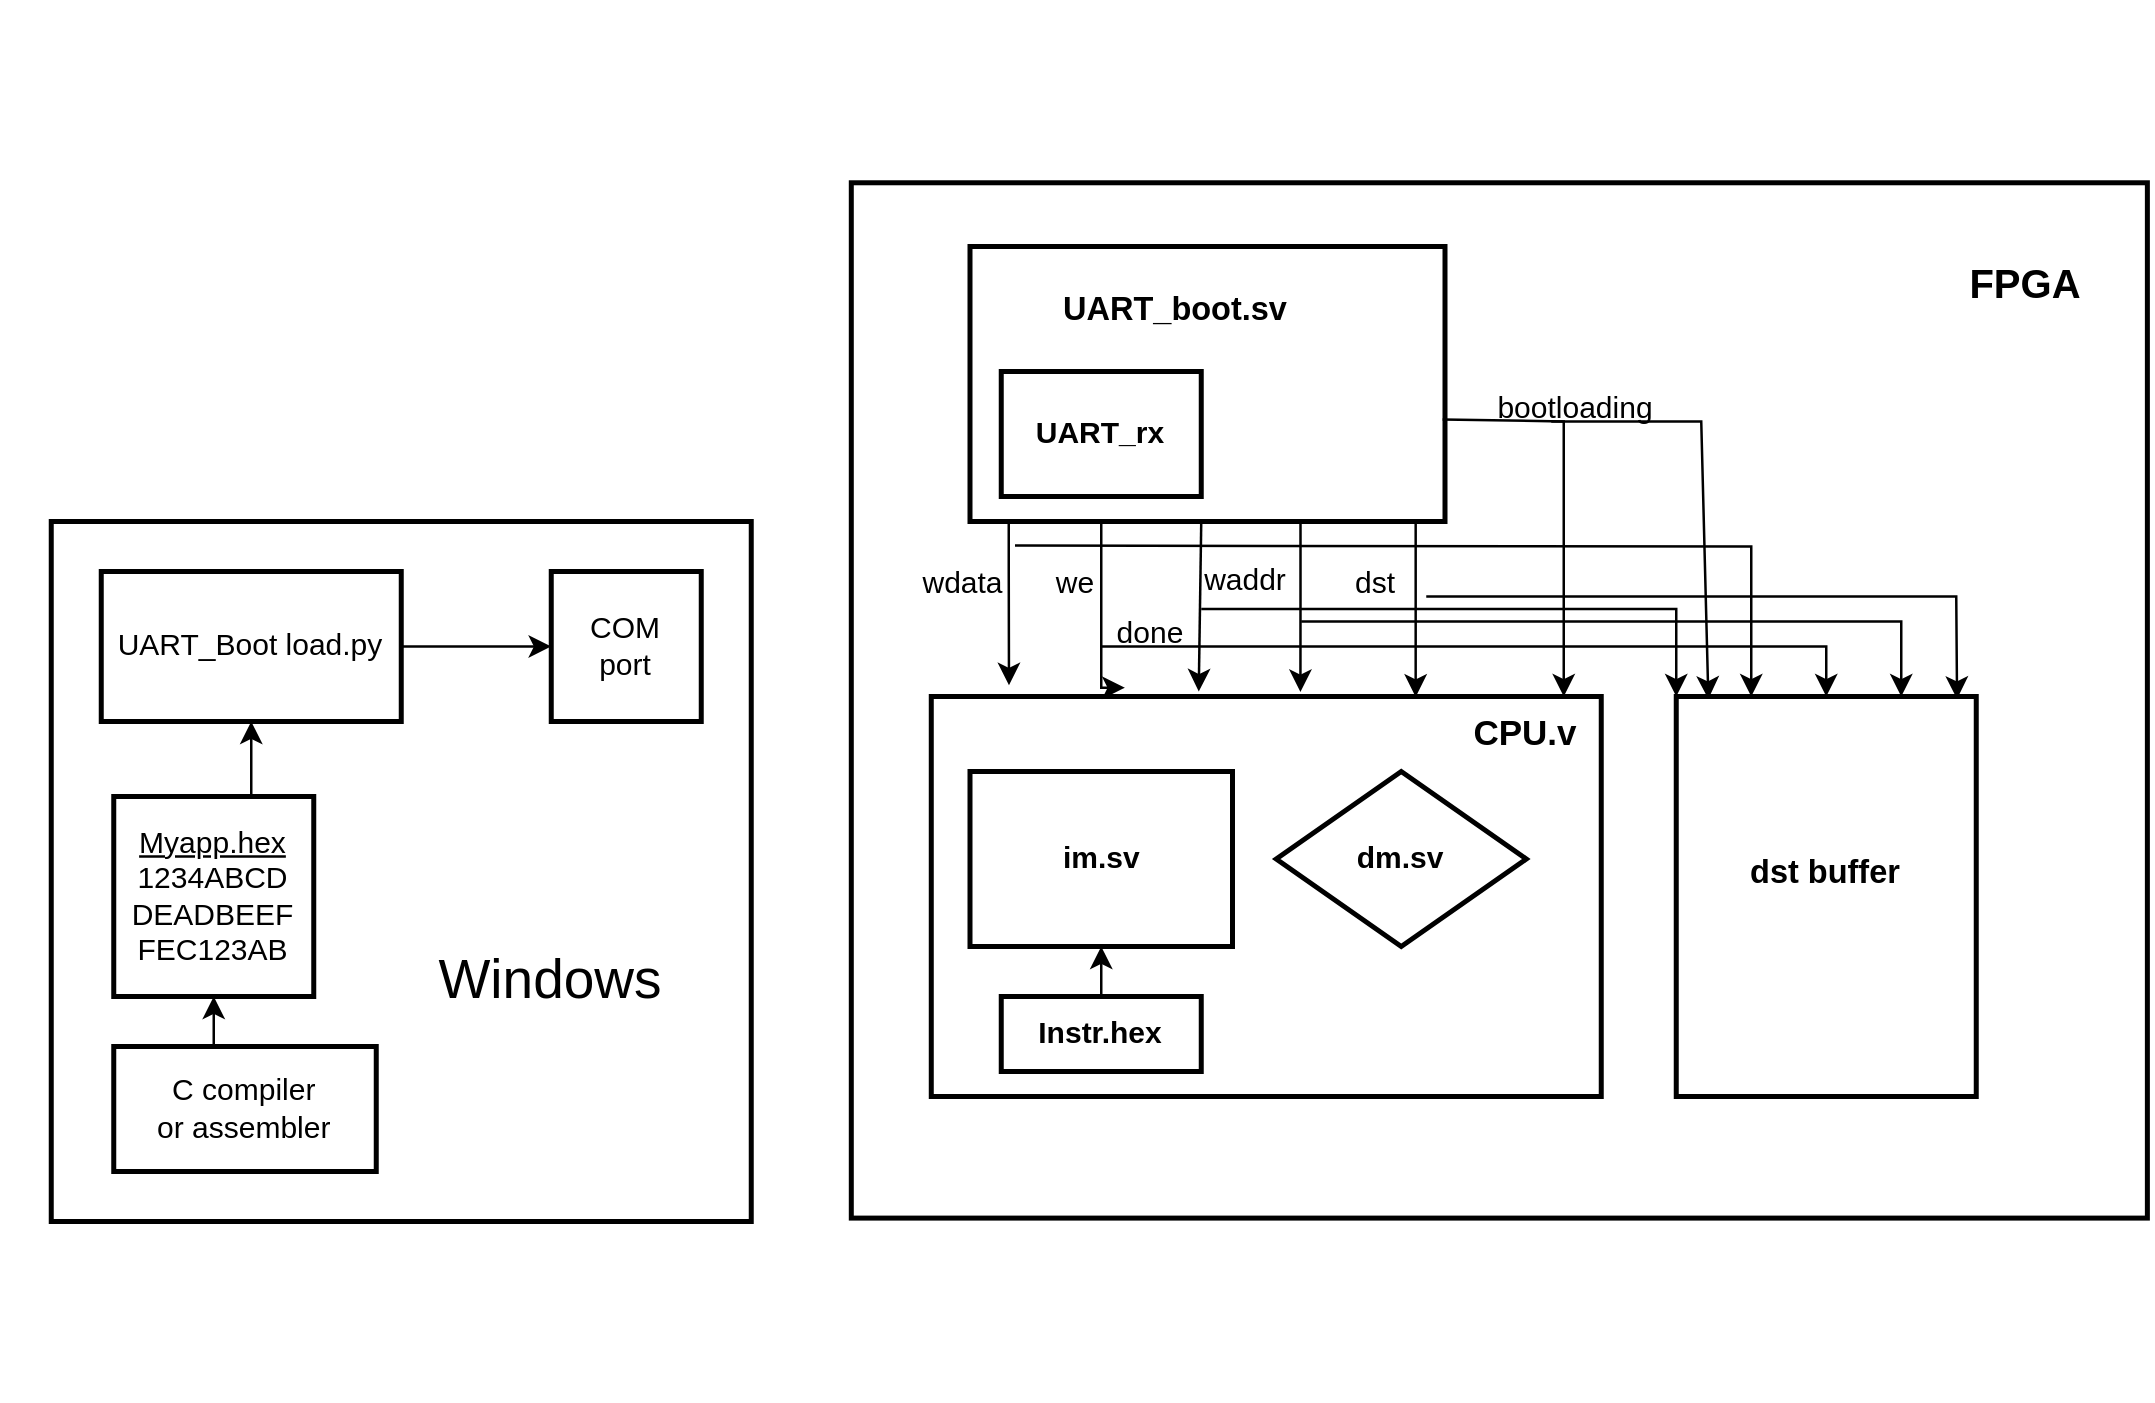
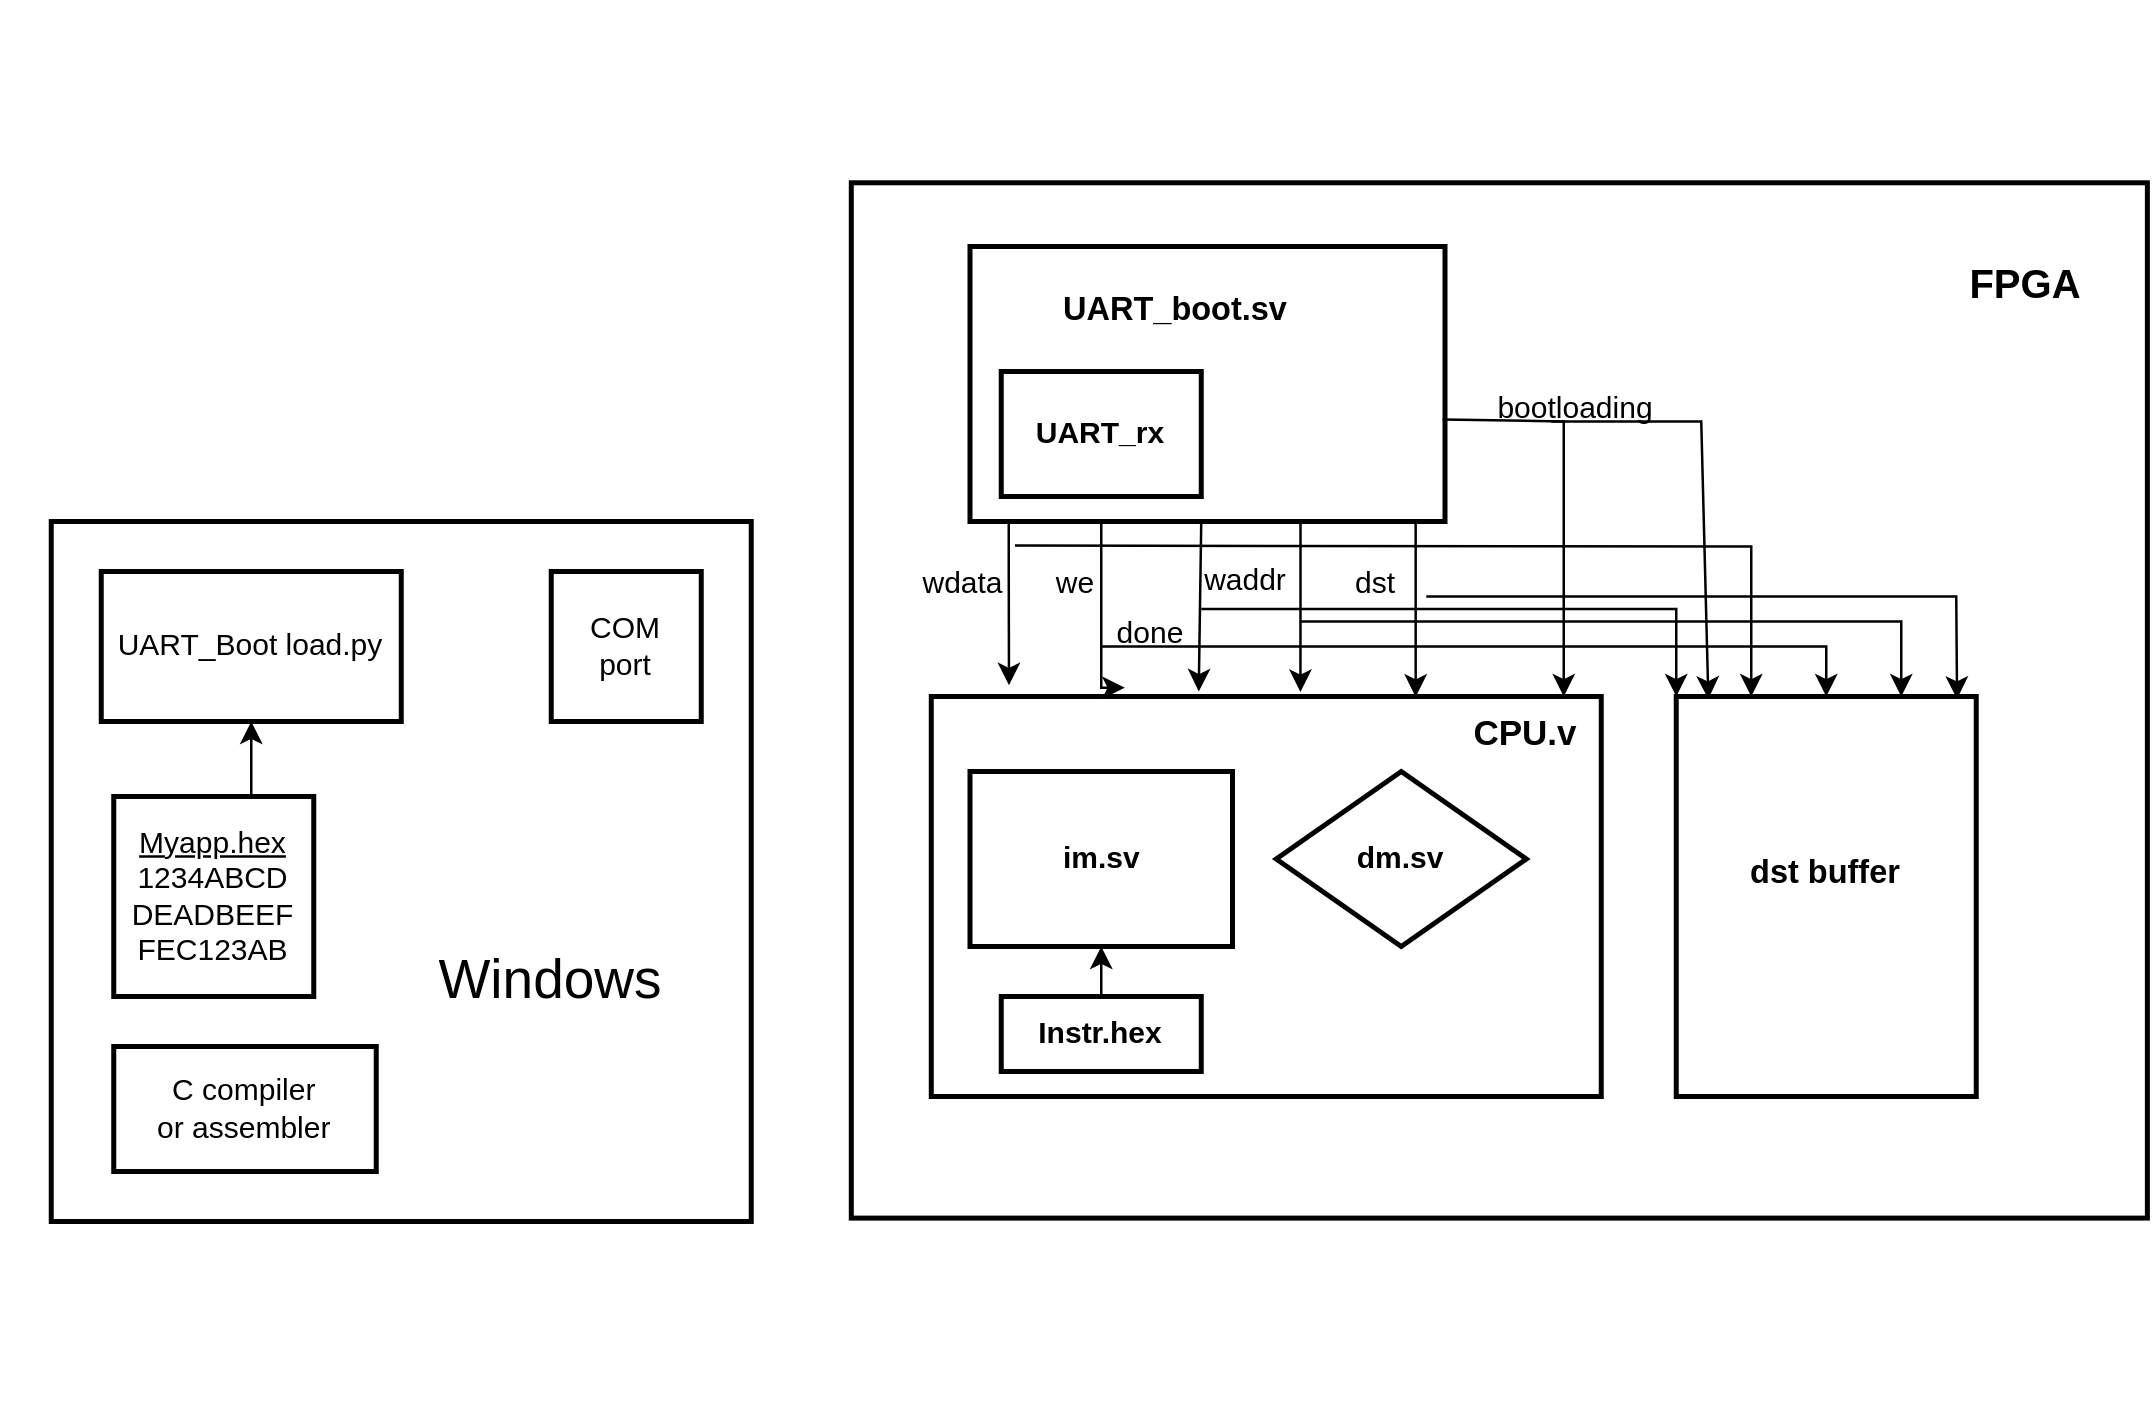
edge "UART_Boot load.py" -> "COM port": removed
edge "C compiler or assembler" -> "Myapp.hex 1234ABCD DEADBEEF FEC123AB": removed
